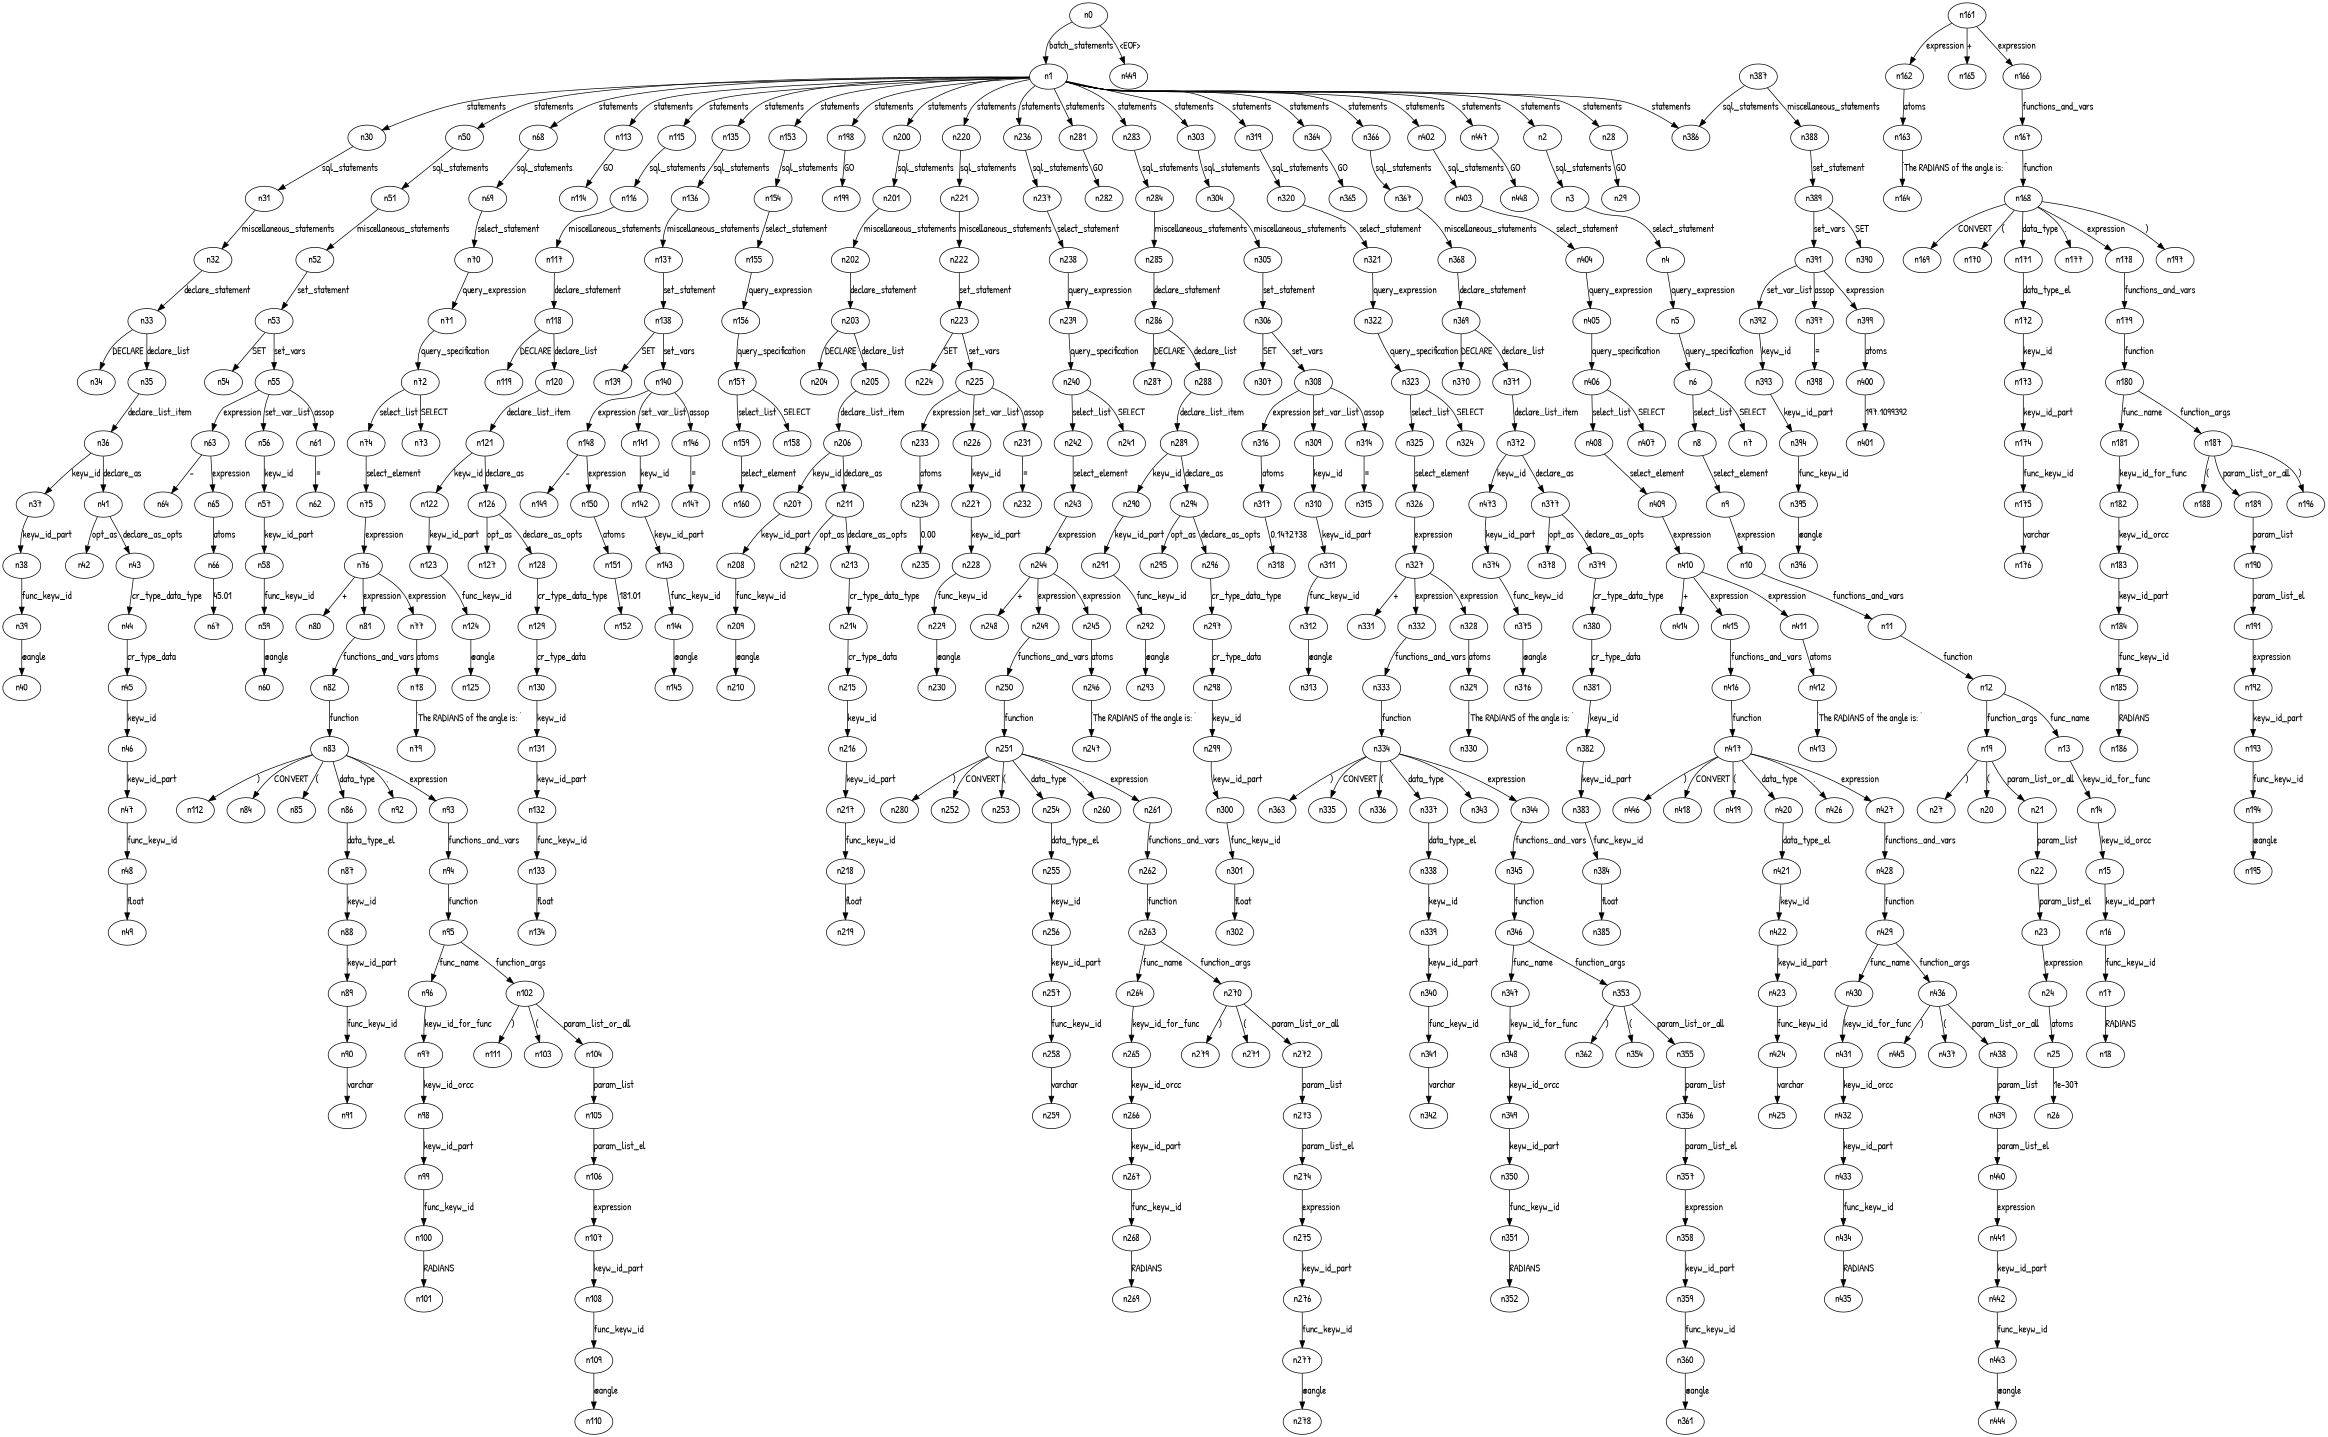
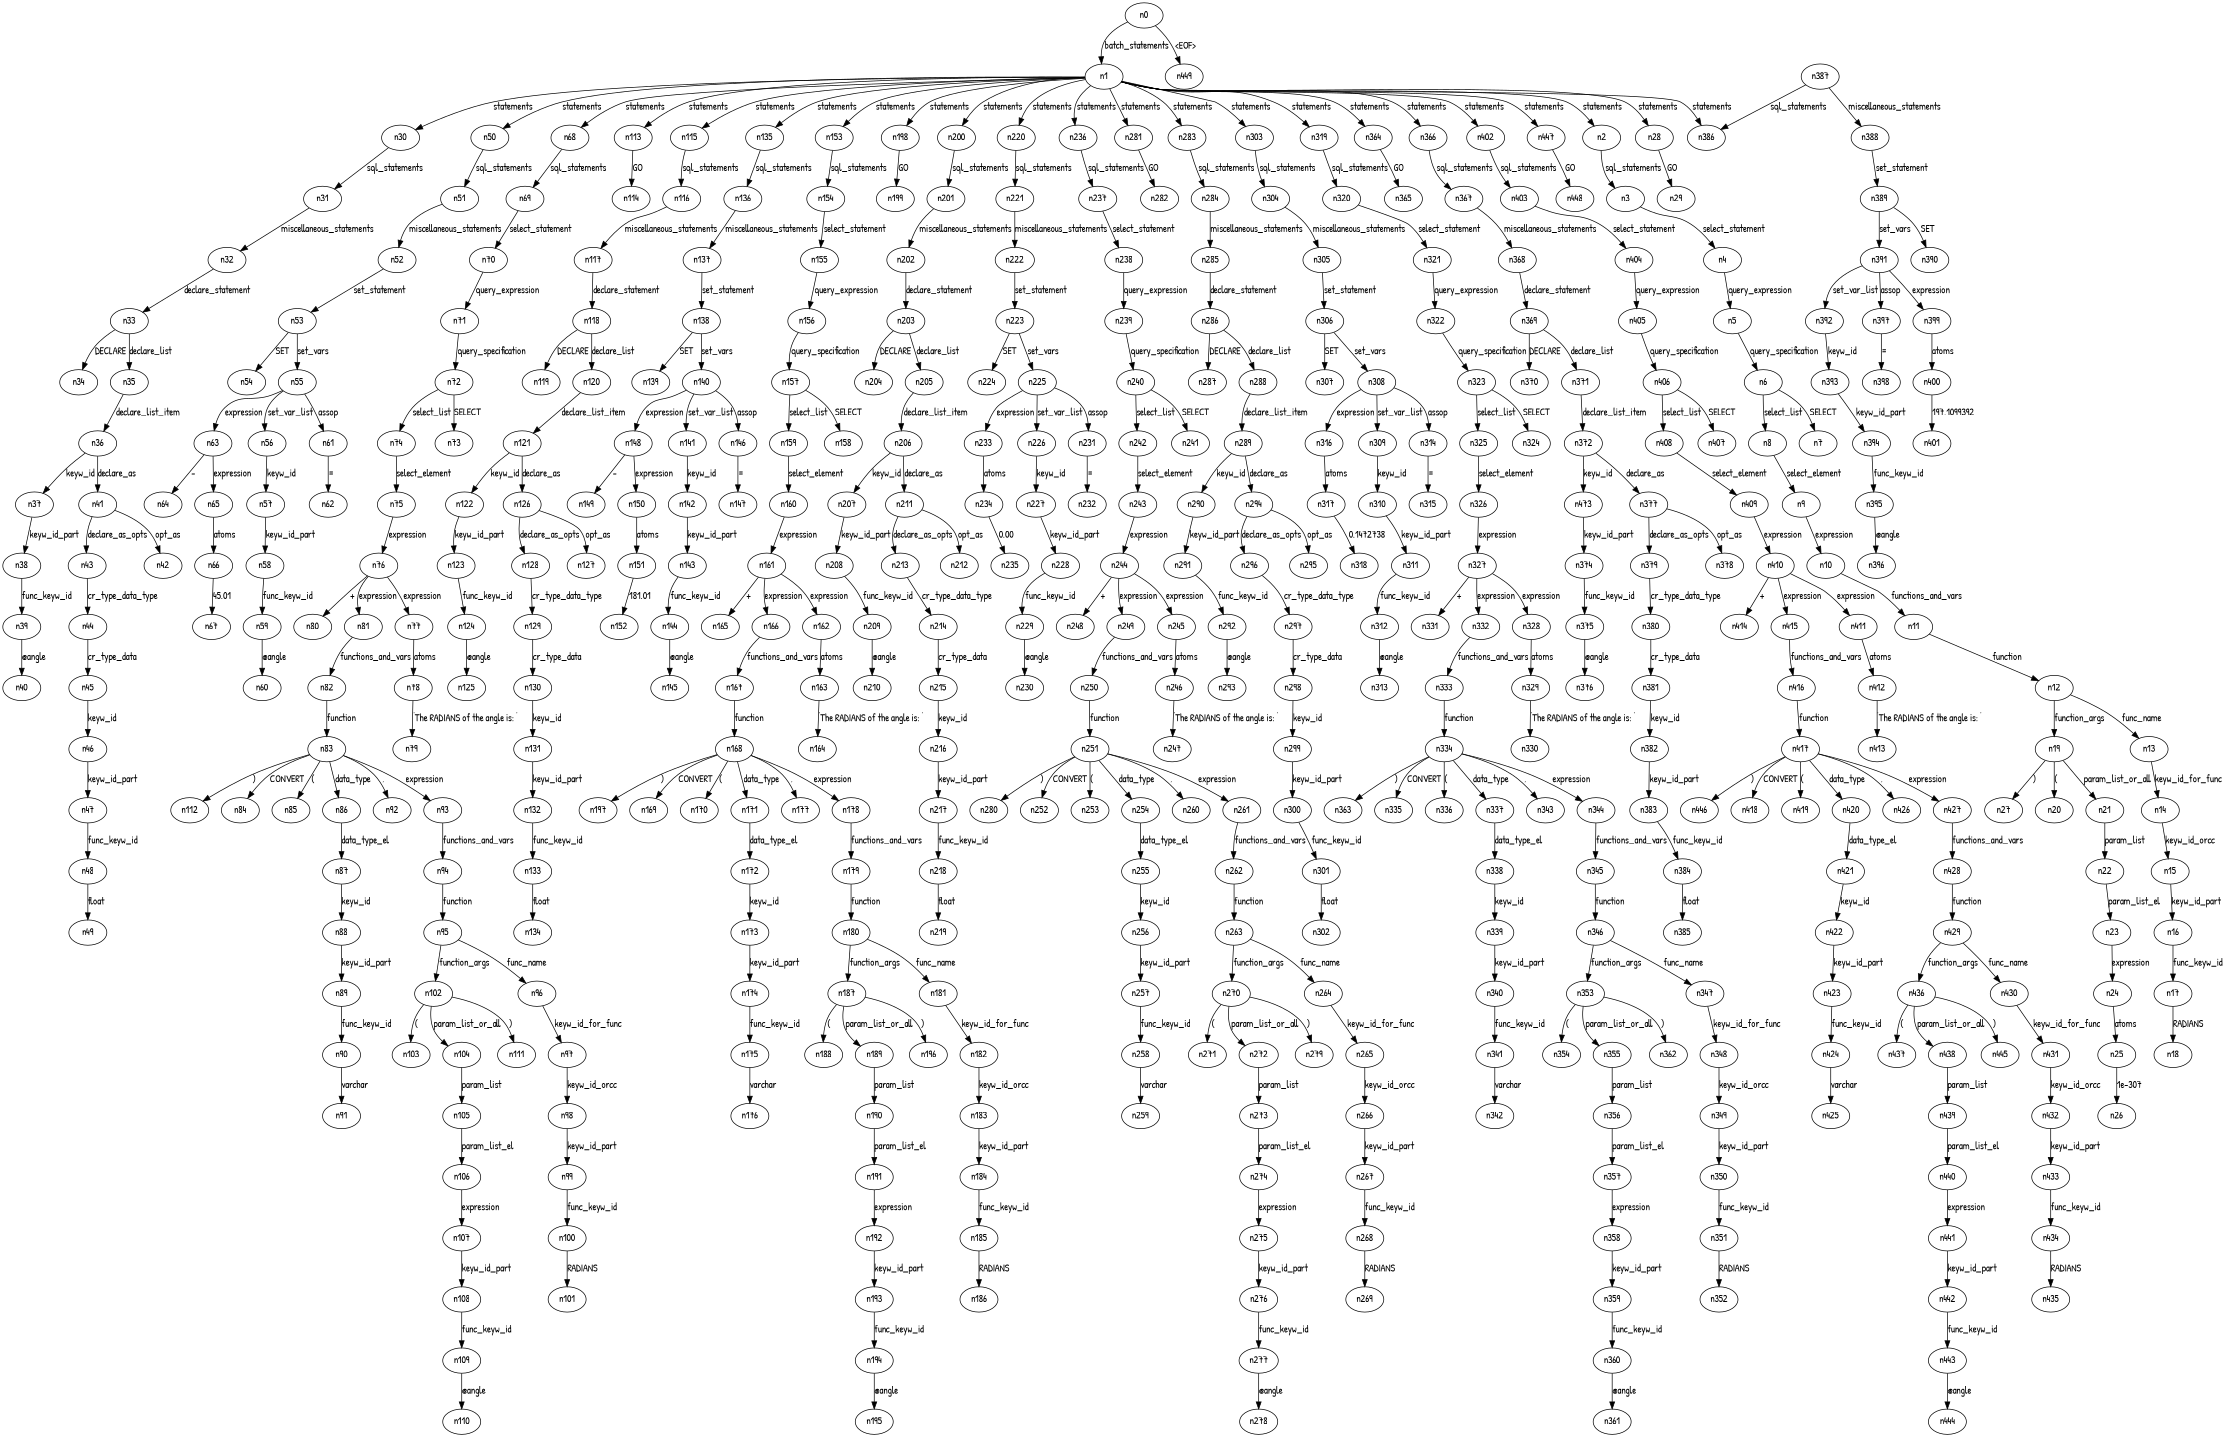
edge "n160" -> "n161": added, label "expression"
